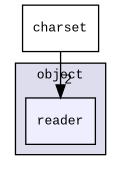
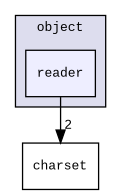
edge "charset" -> "reader": reversed
